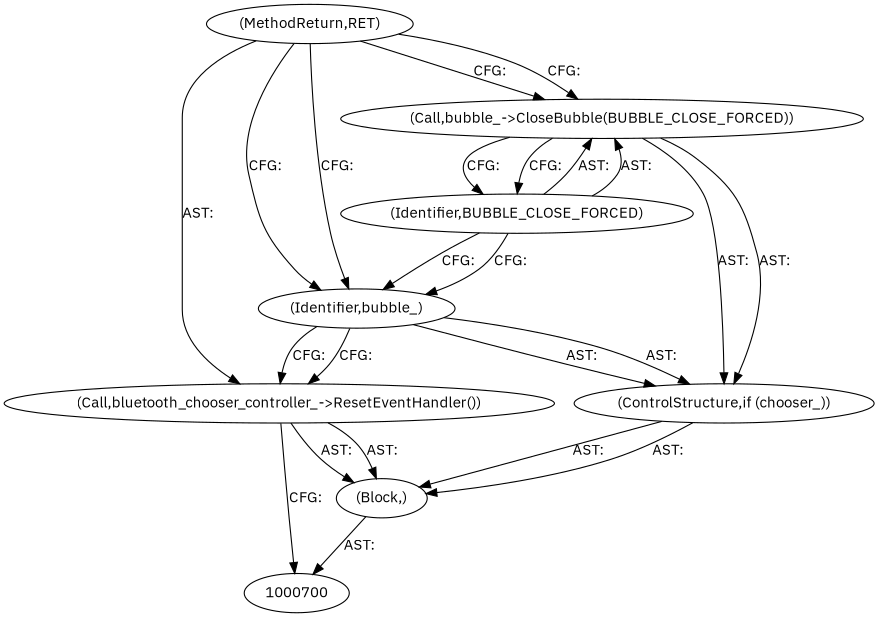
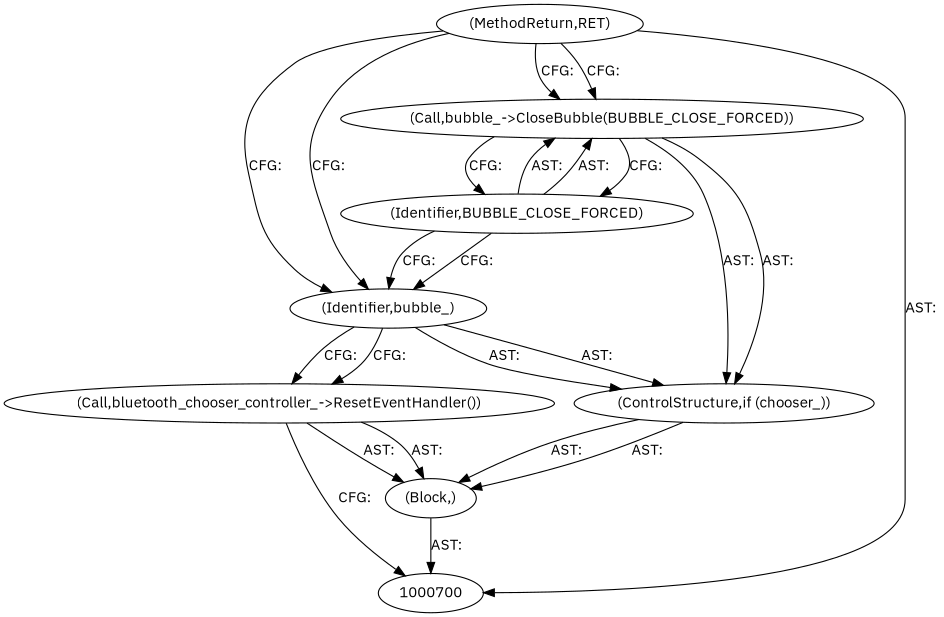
edge "(MethodReturn,RET)" -> "(Call,bluetooth_chooser_controller_->ResetEventHandler())": now "(MethodReturn,RET)" -> "1000700"
